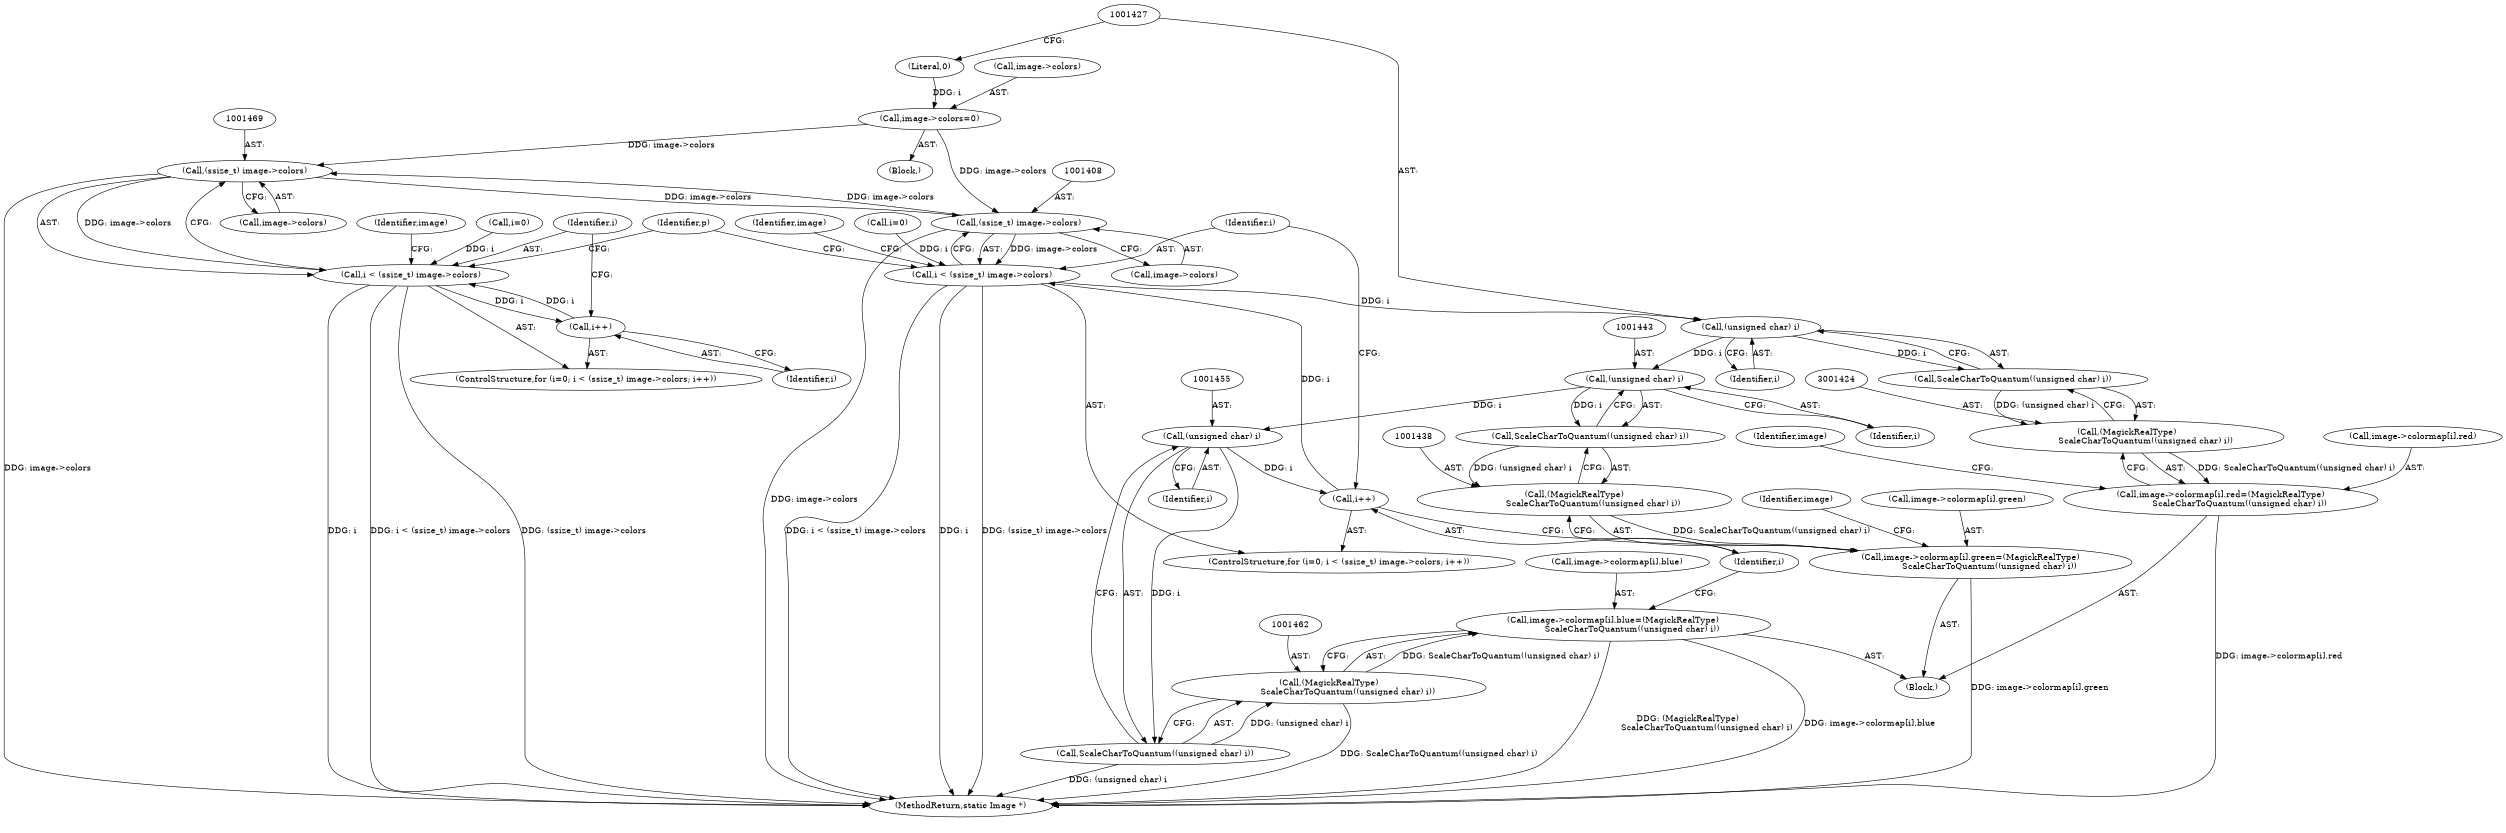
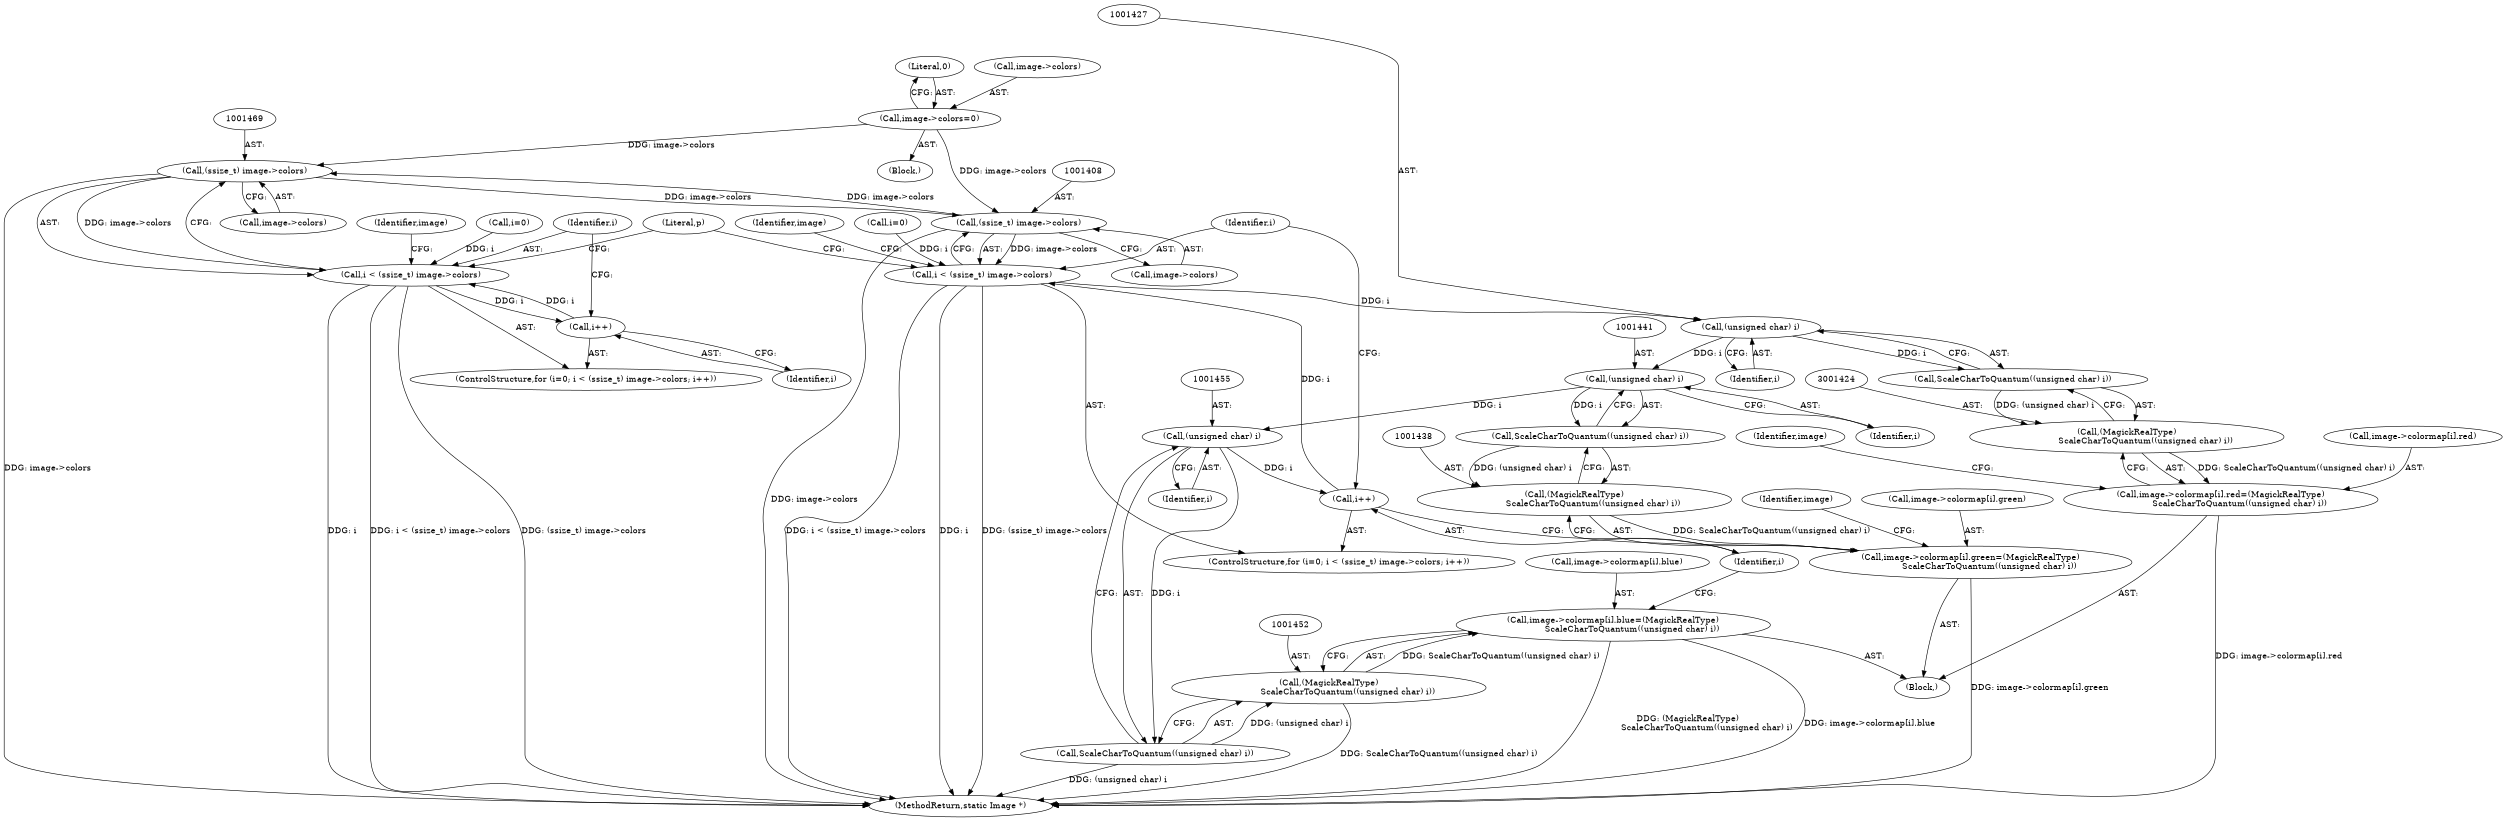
edge "1001427" -> "(Literal,0)": now "(Call,image->colors=0)" -> "(Literal,0)"
edge "(Literal,0)" -> "(Call,image->colors=0)": label "DDG: i" -> "AST: "
node "(Identifier,p)": label "(Identifier,p)" -> "(Literal,p)"
node "1001443": label "1001443" -> "1001441"
node "1001462": label "1001462" -> "1001452"
